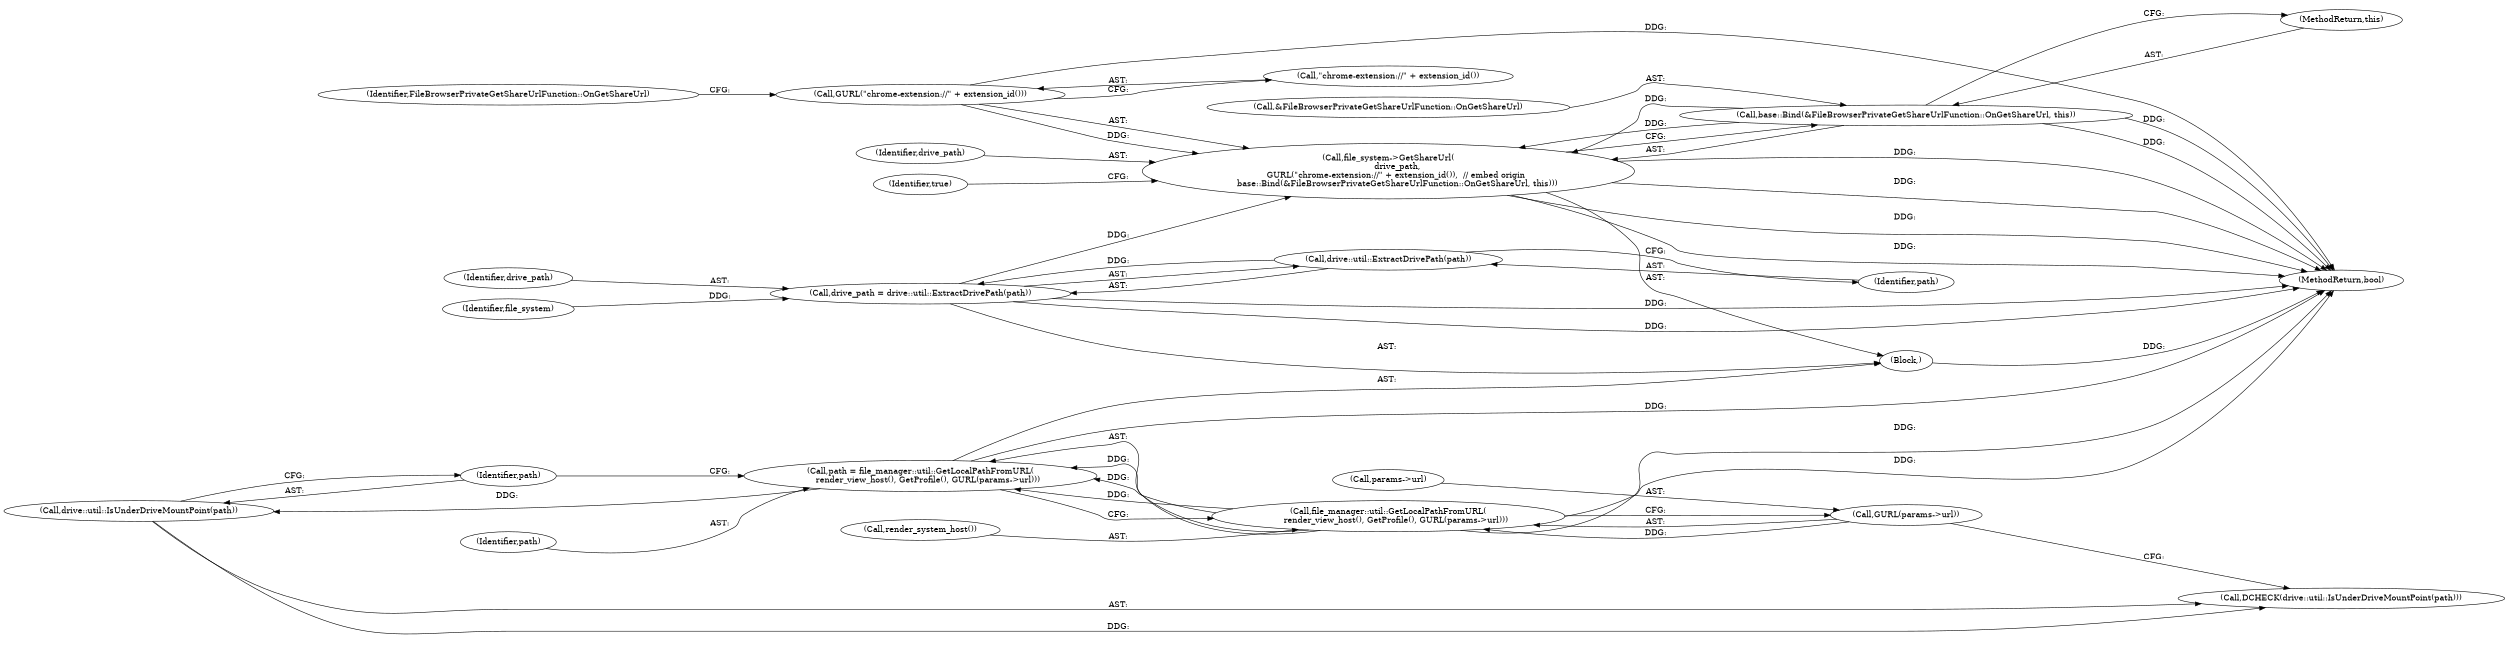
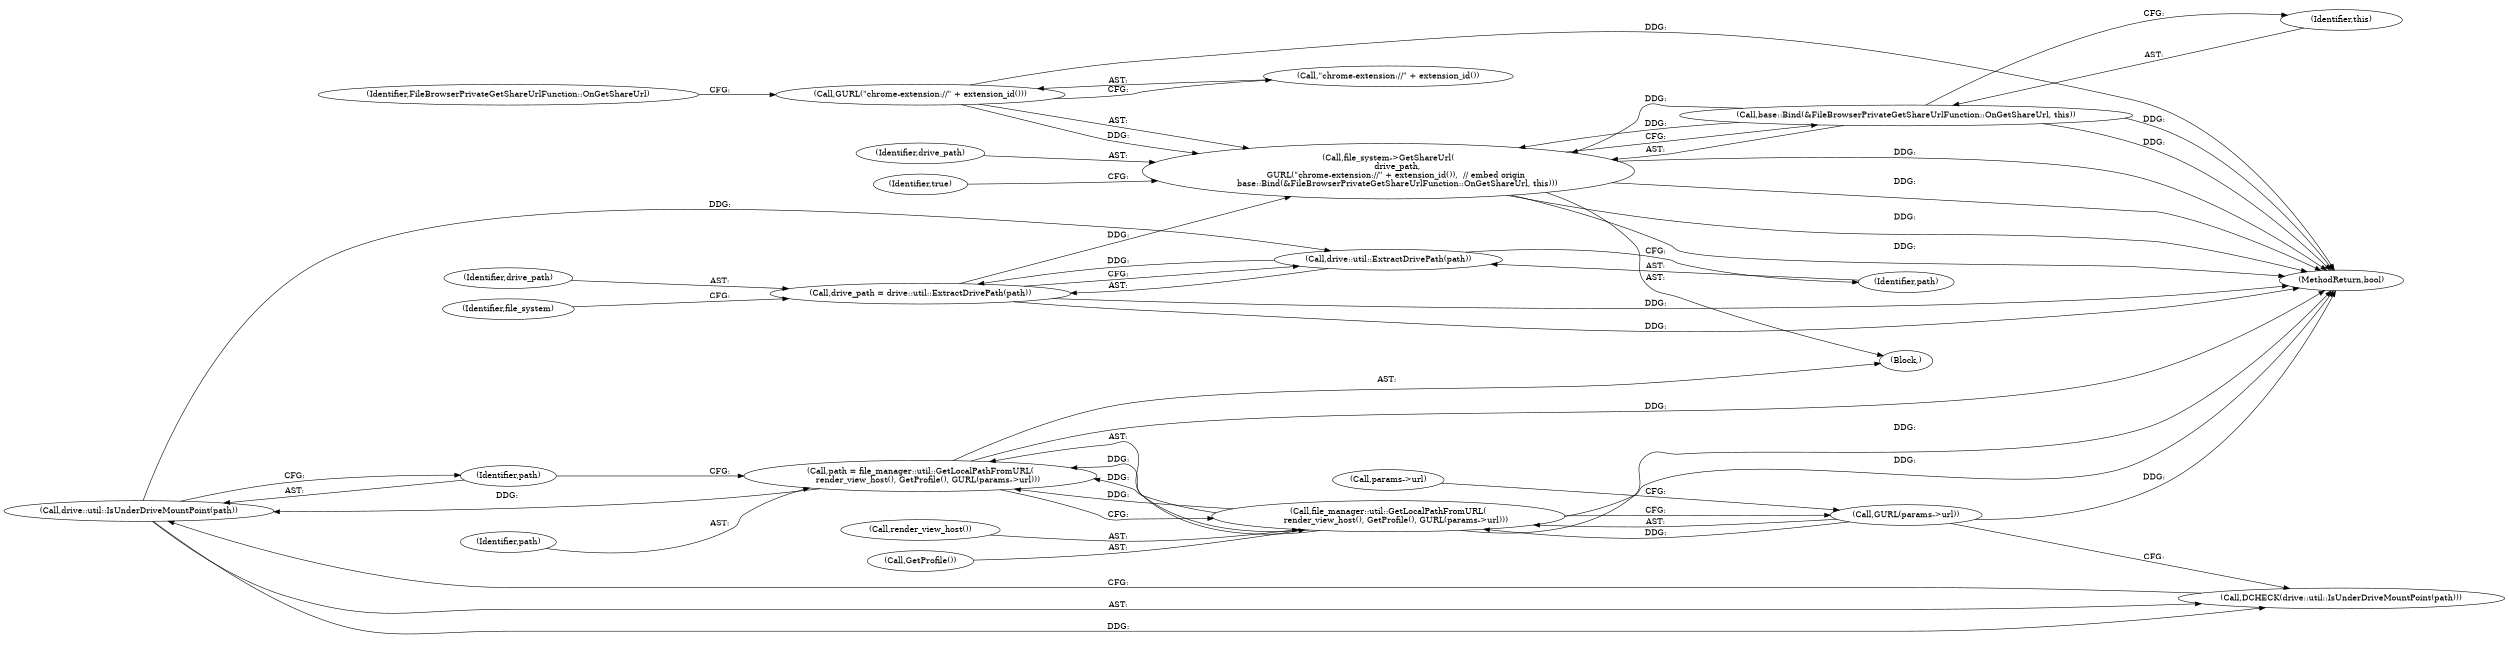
node "(MethodReturn,this)": label "(MethodReturn,this)" -> "(Identifier,this)"
node "(Call,&FileBrowserPrivateGetShareUrlFunction::OnGetShareUrl)": removed
edge "(Call,drive::util::IsUnderDriveMountPoint(path))" -> "(Call,drive::util::ExtractDrivePath(path))": added, label "DDG:"
edge "(Call,drive_path = drive::util::ExtractDrivePath(path))" -> "(Call,drive::util::ExtractDrivePath(path))": label "AST: " -> "CFG: "
edge "(Identifier,file_system)" -> "(Call,drive_path = drive::util::ExtractDrivePath(path))": label "DDG: " -> "CFG: "
edge "(Block,)" -> "(MethodReturn,bool)": now "(Call,GURL(params->url))" -> "(MethodReturn,bool)"
edge "(Call,drive_path = drive::util::ExtractDrivePath(path))" -> "(Block,)": removed, label "AST:"
edge "(Call,params->url)" -> "(Call,GURL(params->url))": label "AST: " -> "CFG: "
node "(Call,render_system_host())": label "(Call,render_system_host())" -> "(Call,render_view_host())"
node "(Call,GetProfile())": added
edge "(Call,DCHECK(drive::util::IsUnderDriveMountPoint(path)))" -> "(Call,drive::util::IsUnderDriveMountPoint(path))": added, label "CFG:"
